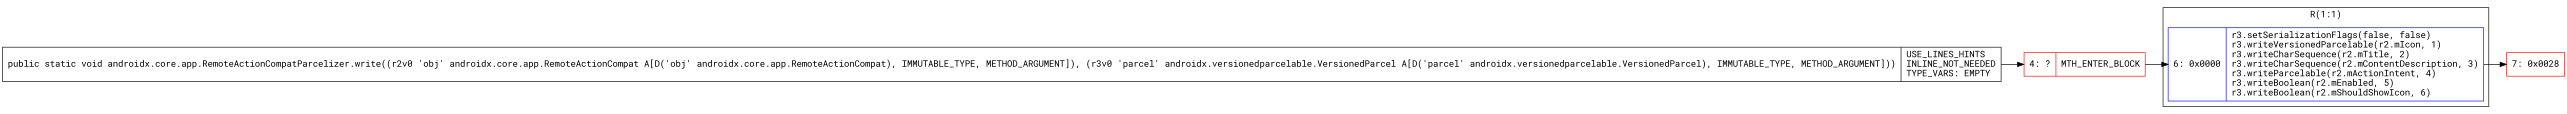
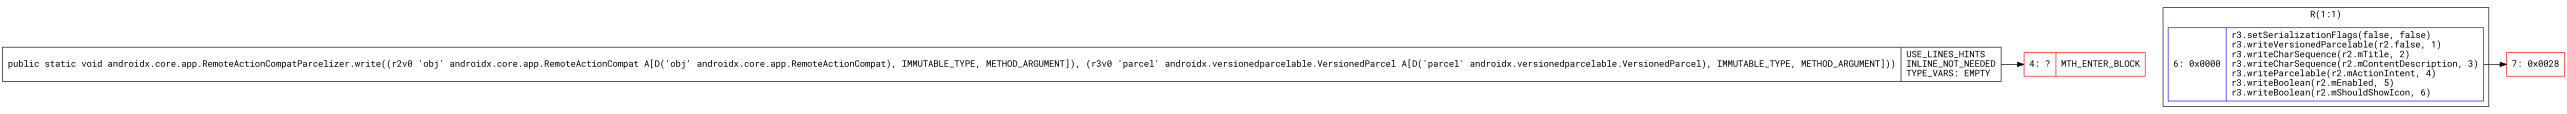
node "6: 0x0000": text "r3.writeVersionedParcelable(r2.mIcon, 1)" -> "r3.writeVersionedParcelable(r2.false, 1)"
edge "4: ?" -> "6: 0x0000": removed
